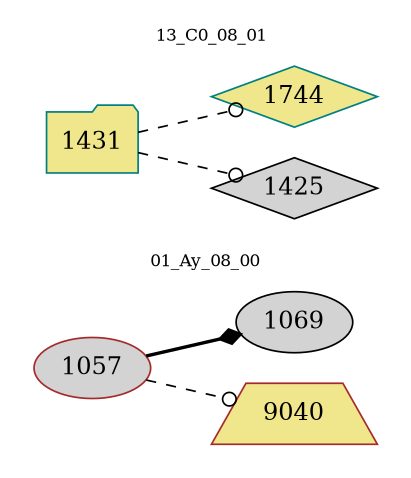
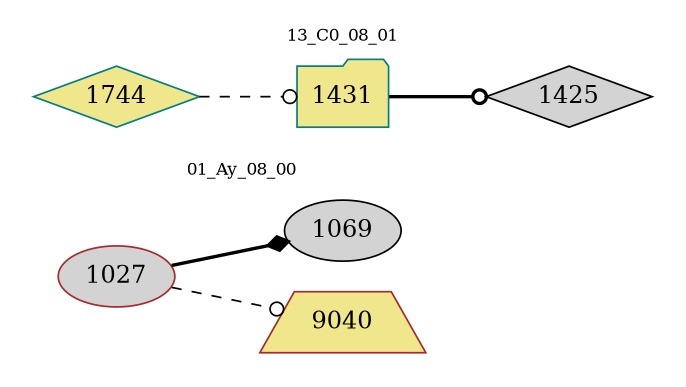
edge "1431" -> "1744": reversed
edge "1431" -> "1425": style dashed -> bold
node "1057": label "1057" -> "1027"
